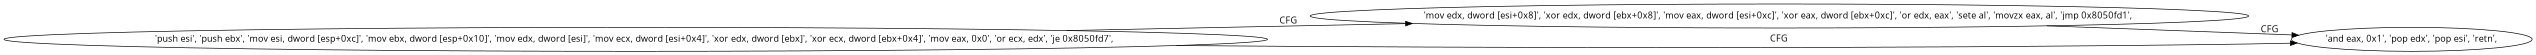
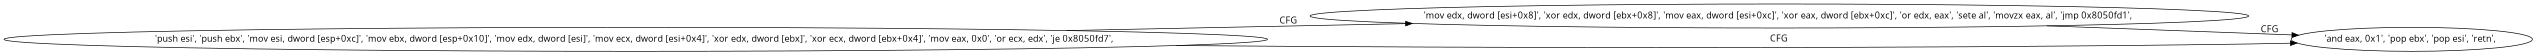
node "'and eax, 0x1', 'pop edx', 'pop esi', 'retn',": label "'and eax, 0x1', 'pop edx', 'pop esi', 'retn'," -> "'and eax, 0x1', 'pop ebx', 'pop esi', 'retn',"
